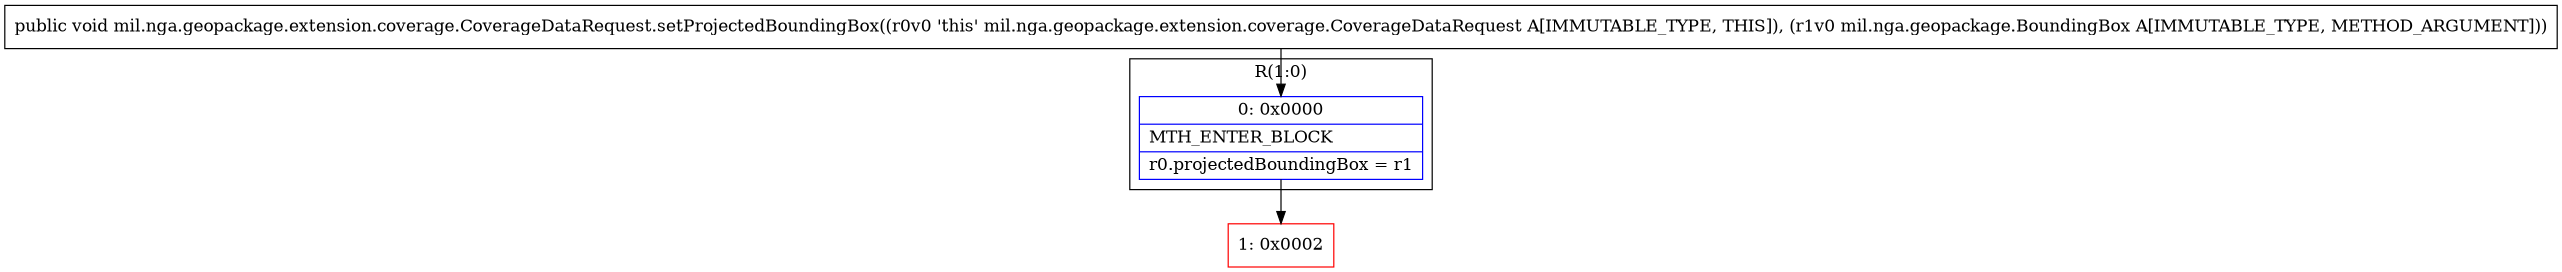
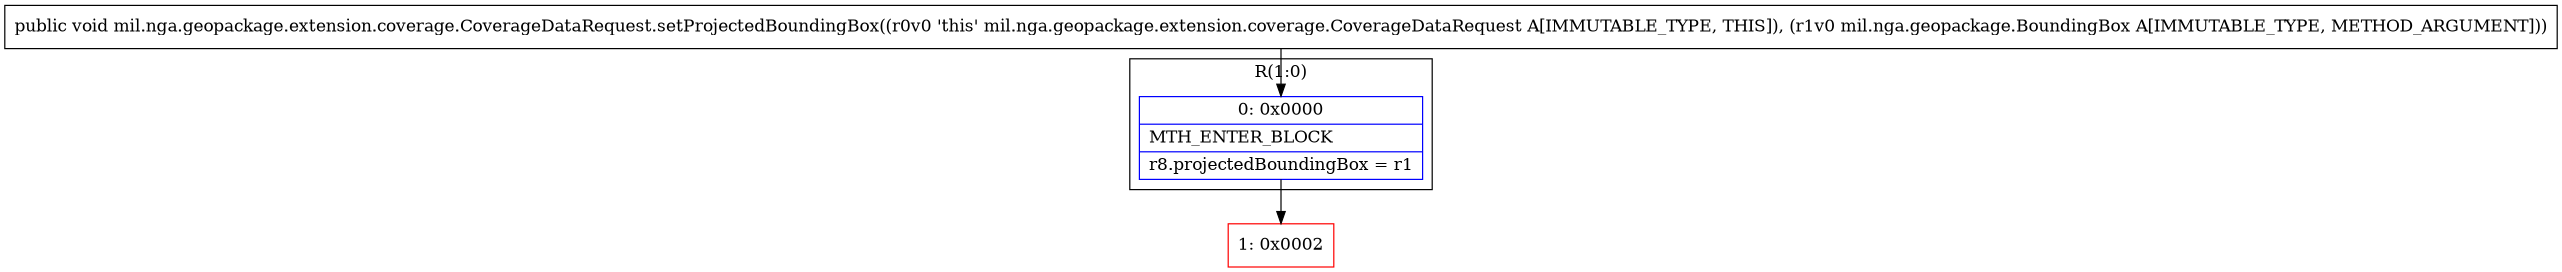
node "0: 0x0000": text "r0.projectedBoundingBox = r1" -> "r8.projectedBoundingBox = r1"
